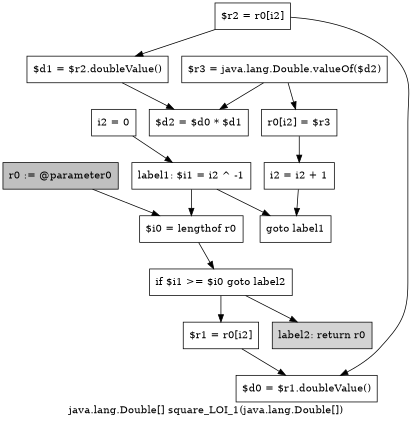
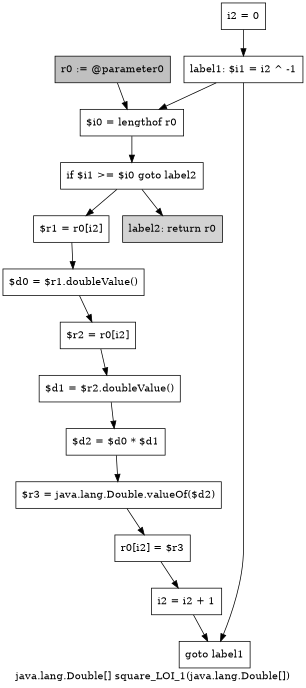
edge "$r3 = java.lang.Double.valueOf($d2)" -> "$d2 = $d0 * $d1": reversed
edge "$r2 = r0[i2]" -> "$d0 = $r1.doubleValue()": reversed
